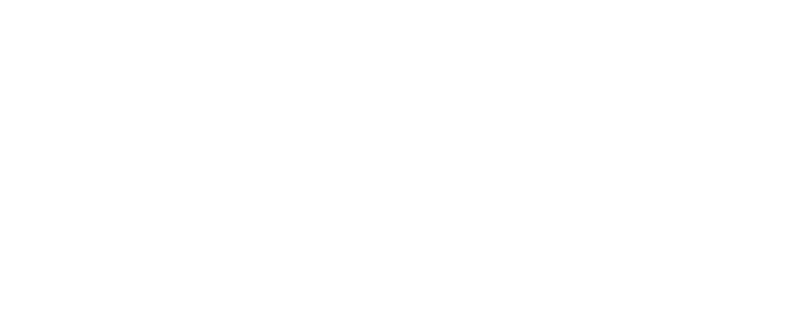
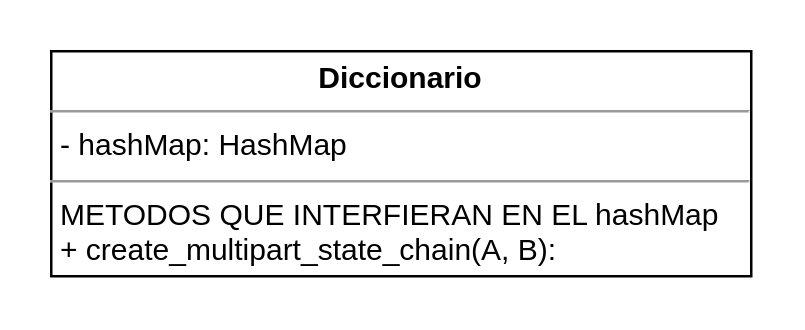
node "Diccionario - hashMap: HashMap METODOS QUE INTERFIERAN EN EL hashMap + create_multipart_state_chain(A, B):": added
